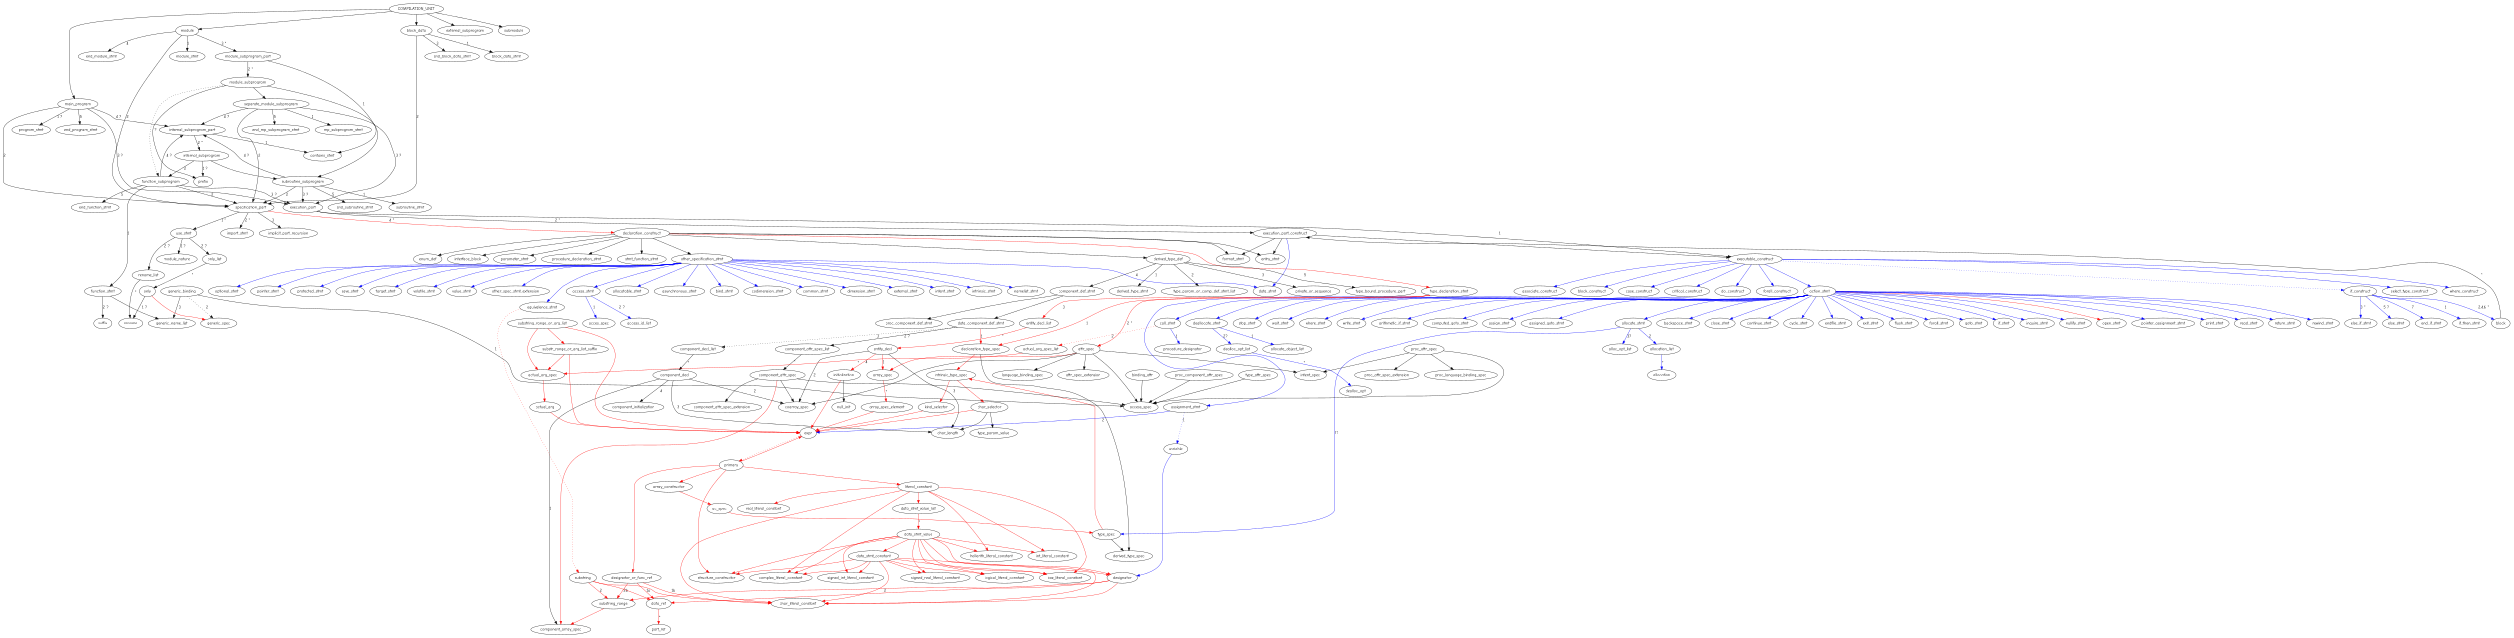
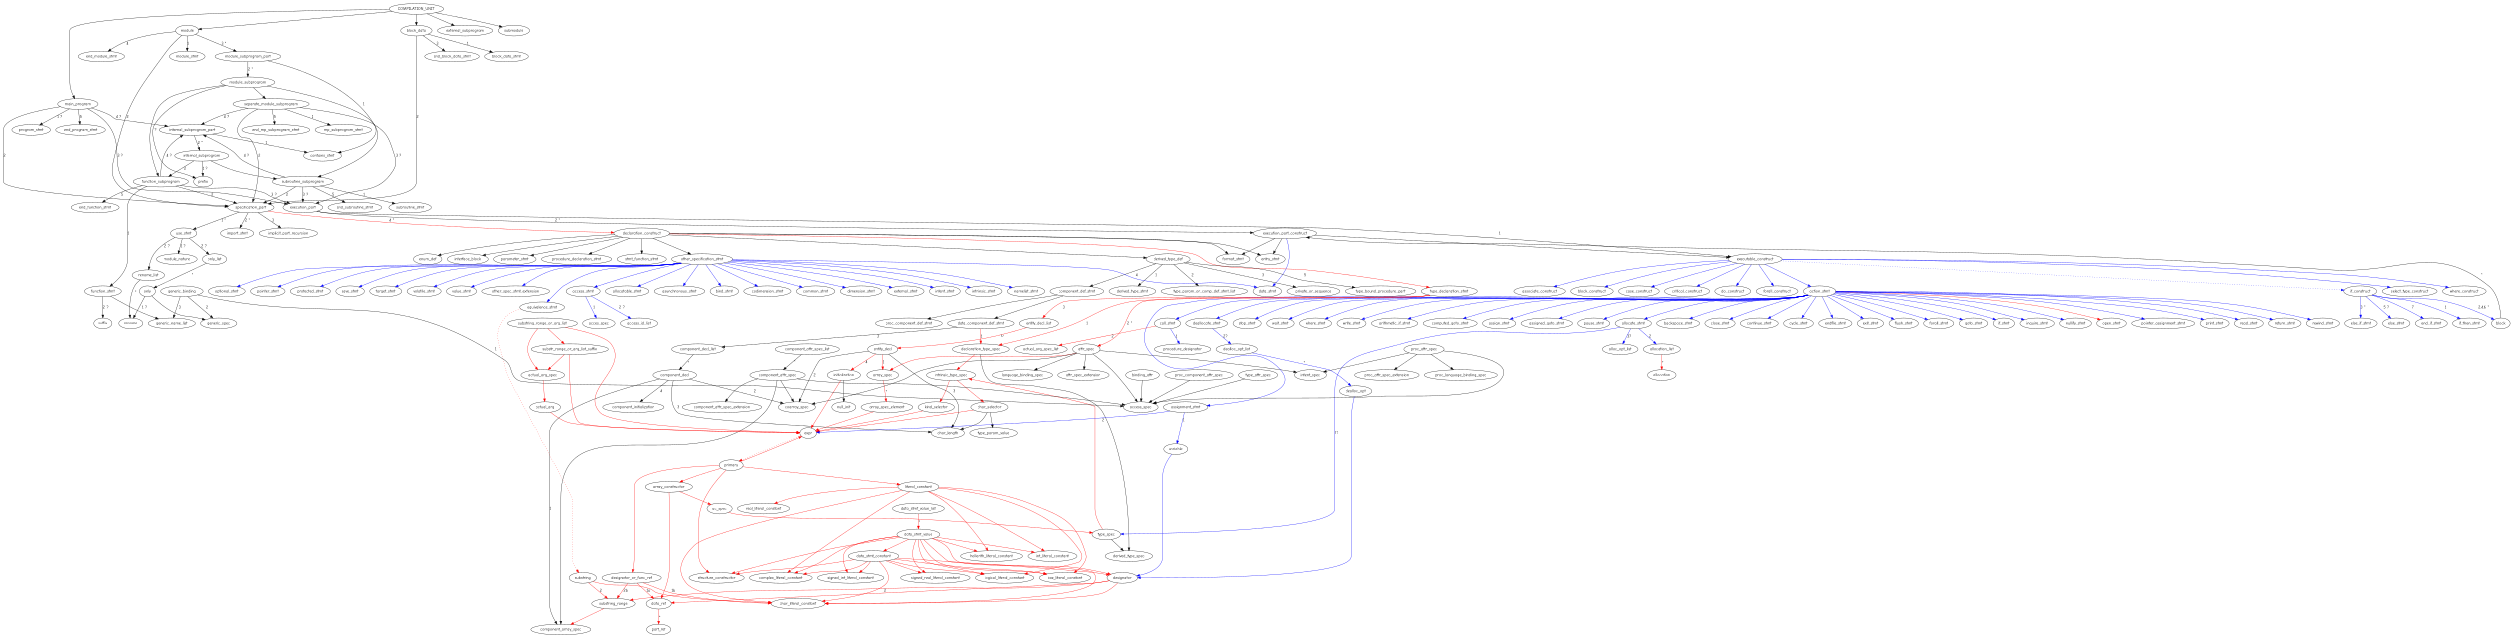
edge "module_subprogram" -> "function_subprogram": style dotted -> solid
edge "generic_binding" -> "generic_spec": style dotted -> solid
edge "only" -> "generic_spec": color red -> black
node "pause_stmt": added
edge "call_stmt" -> "actual_arg_spec_list": style dotted -> solid
edge "data_component_def_stmt" -> "component_attr_spec_list": removed, label "2 ?"
edge "entity_decl_list" -> "entity_decl": label "*" -> "1a"
edge "data_component_def_stmt" -> "component_decl_list": style dotted -> solid
node "allocate_object_list": removed
edge "allocation_list" -> "allocation": color blue -> red
edge "actual_arg_spec_list" -> "actual_arg_spec": removed, label "+"
edge "assignment_stmt" -> "variable": style dotted -> solid
edge "component_attr_spec" -> "component_array_spec": color red -> black
edge "literal_constant" -> "data_stmt_value_list": now "literal_constant" -> "logical_literal_constant"
edge "dealloc_opt" -> "designator": added
edge "substring" -> "data_ref": now "array_constructor" -> "data_ref"
